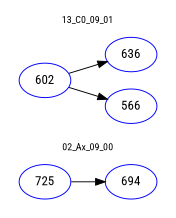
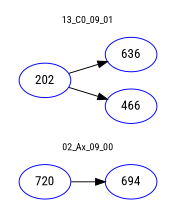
node "602": label "602" -> "202"
node "566": label "566" -> "466"
node "725": label "725" -> "720"
